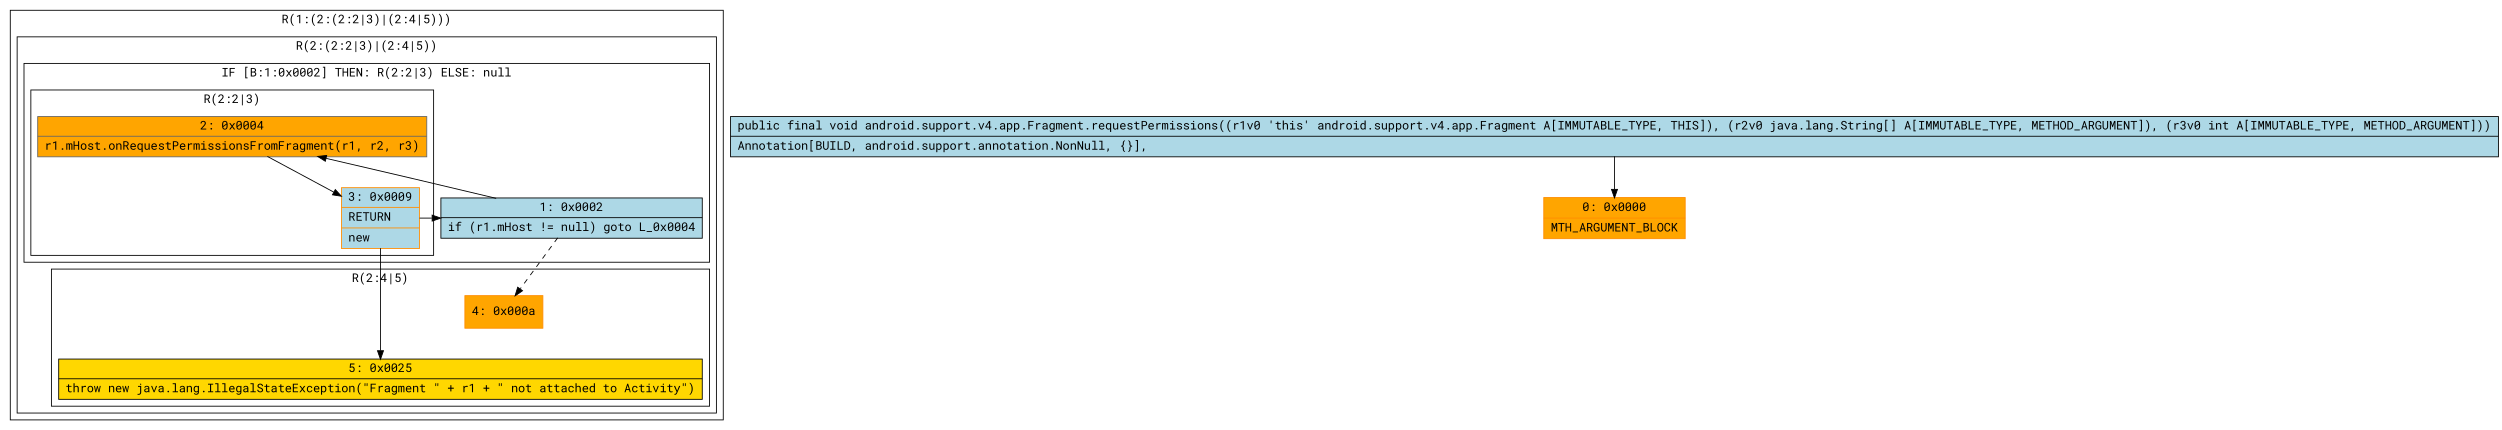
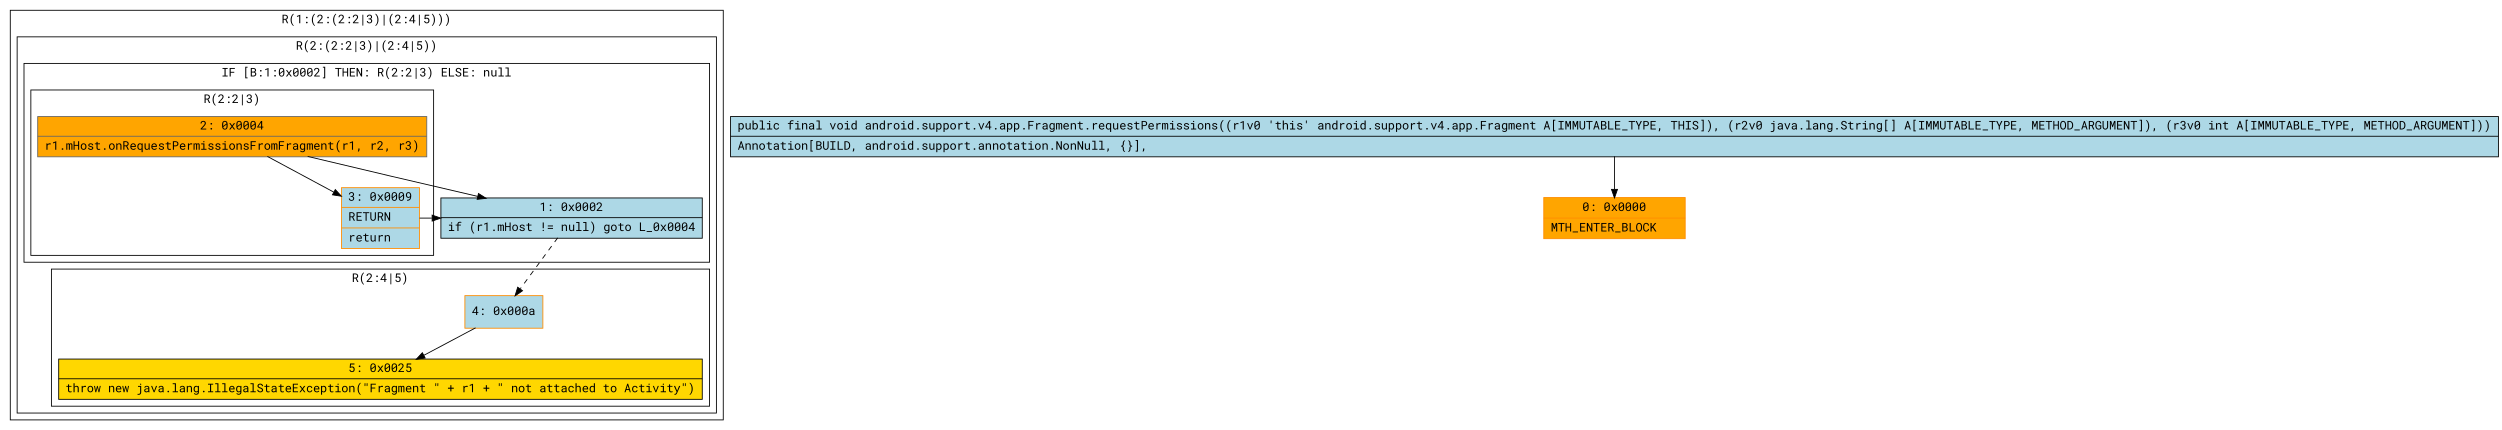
edge "1: 0x0002" -> "2: 0x0004": reversed
node "0: 0x0000": text "MTH_ARGUMENT_BLOCK" -> "MTH_ENTER_BLOCK"
node "3: 0x0009": text "new" -> "return"
edge "3: 0x0009" -> "5: 0x0025": now "4: 0x000a" -> "5: 0x0025"
node "4: 0x000a": fillcolor orange -> lightblue
